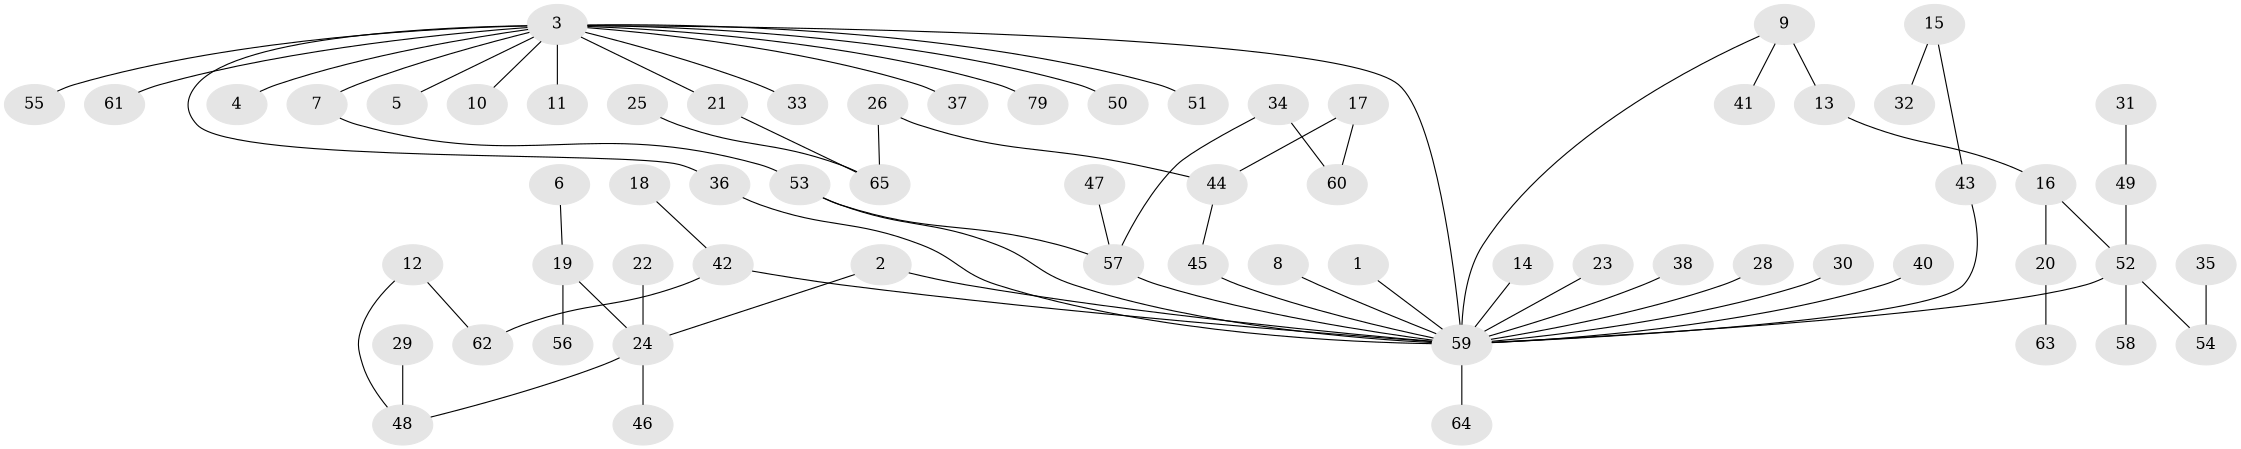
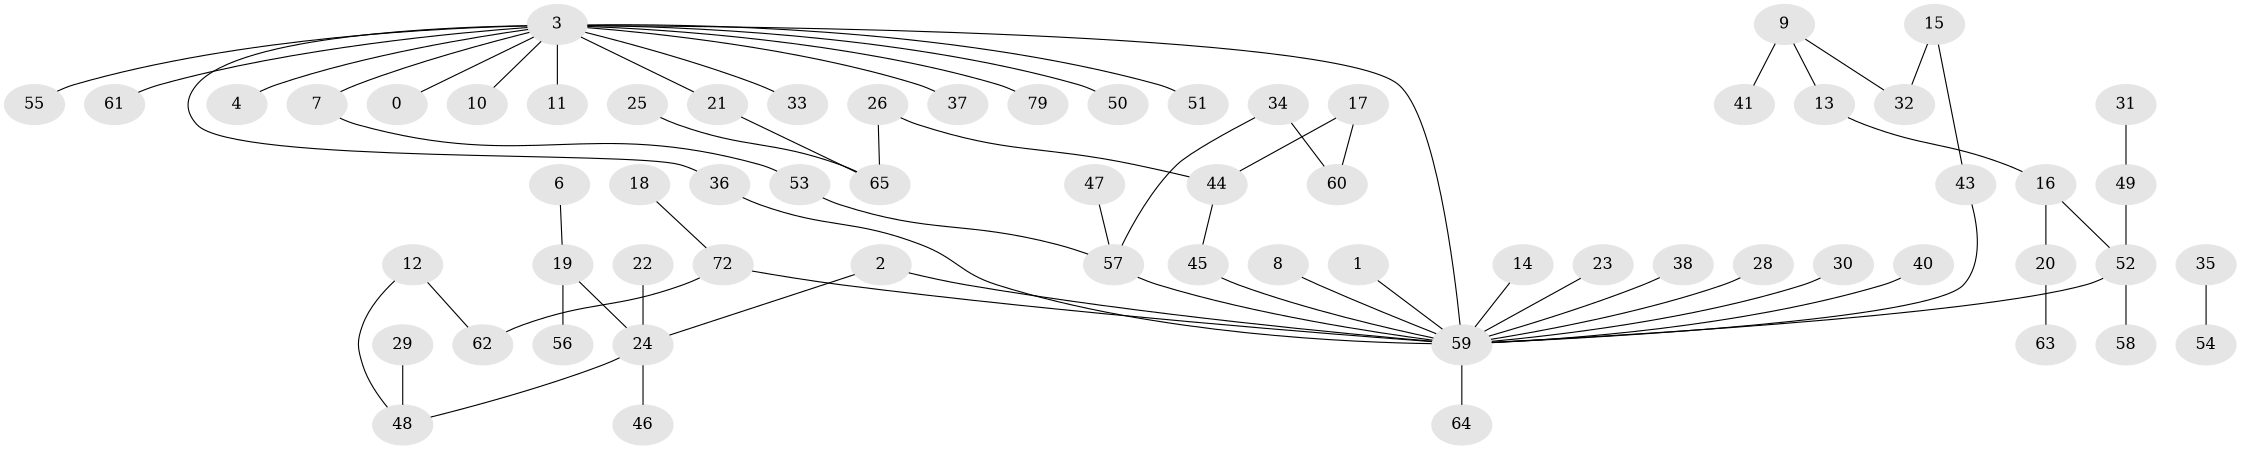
node "5": label "5" -> "0"
edge "9" -- "59": now "9" -- "32"
node "42": label "42" -> "72"
edge "53" -- "59": removed
edge "52" -- "54": removed
